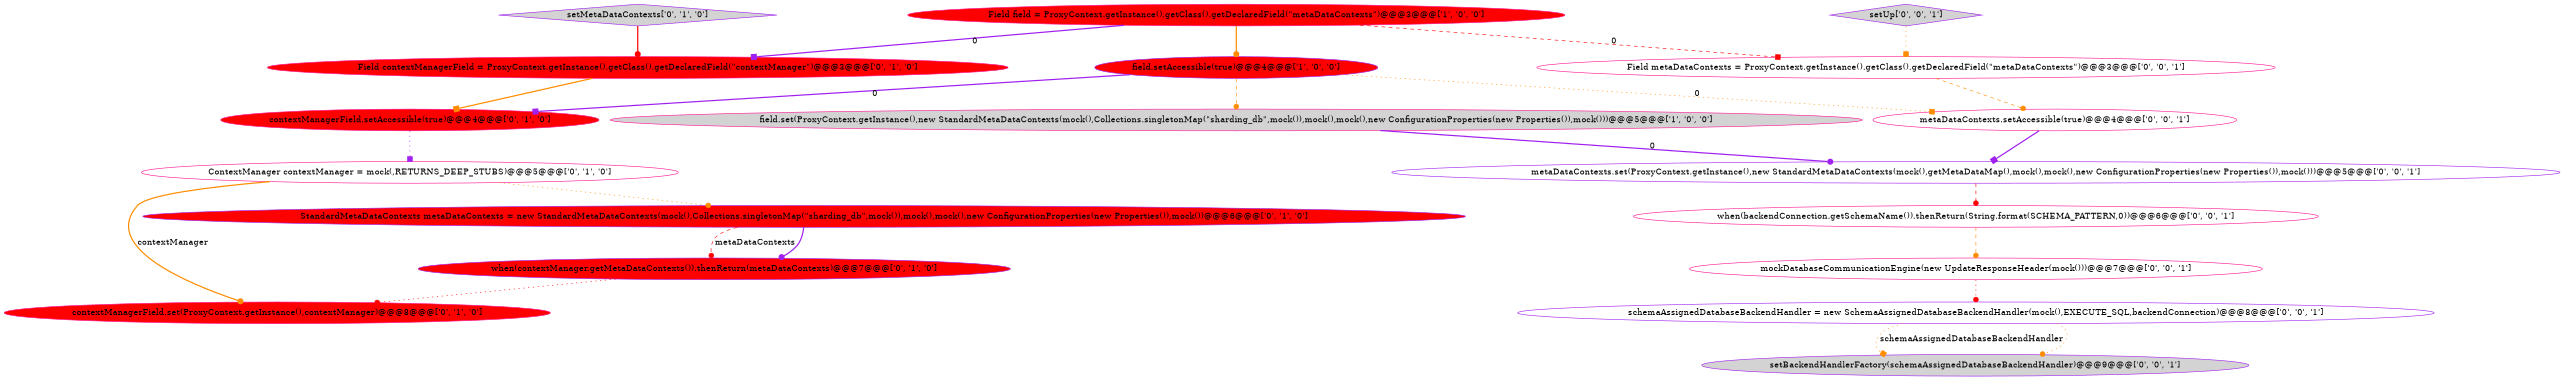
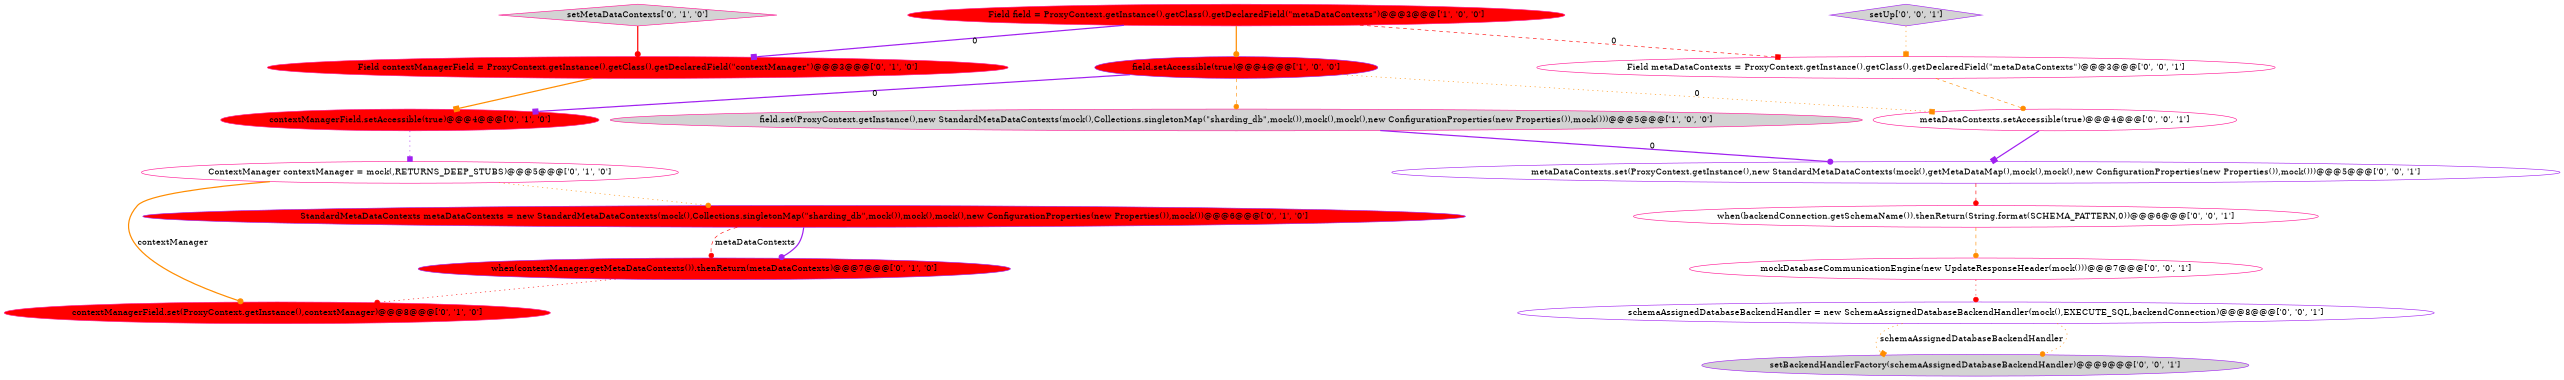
node "setMetaDataContexts['0', '1', '0']": color purple -> deeppink
